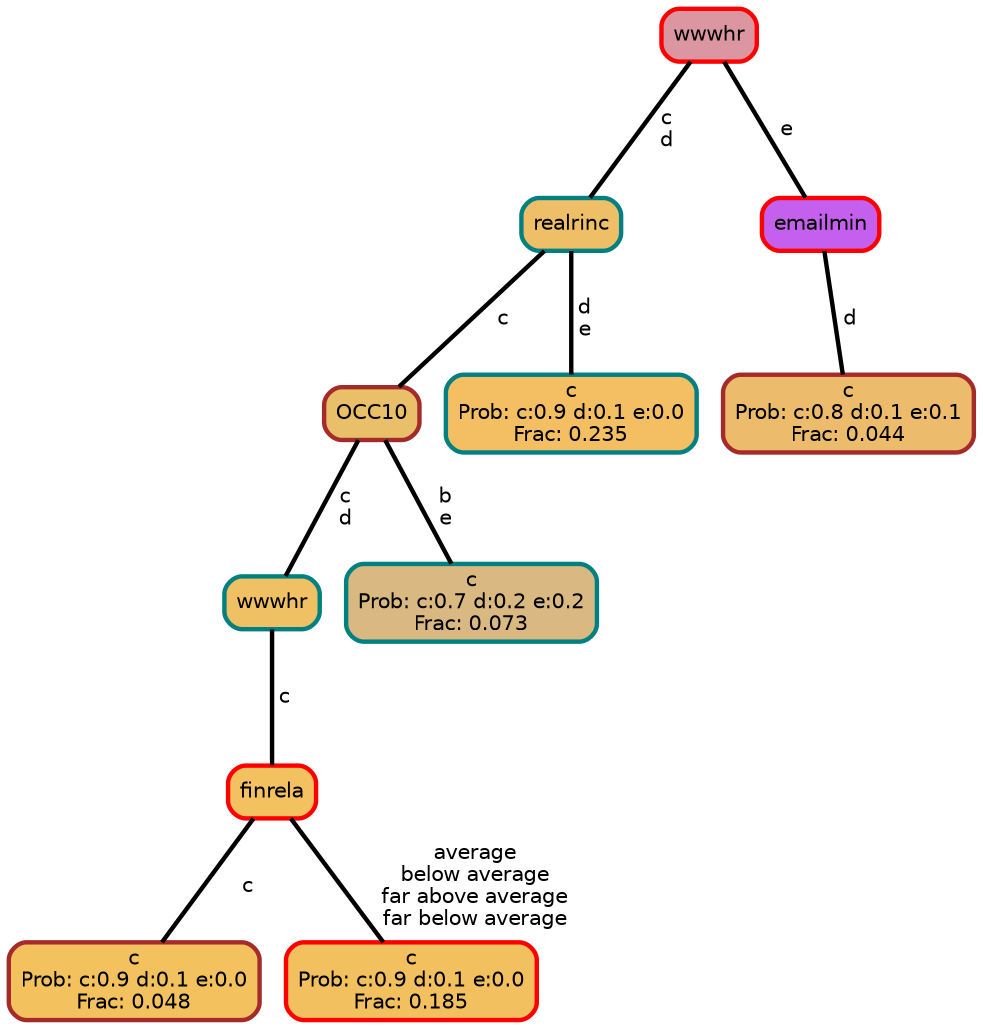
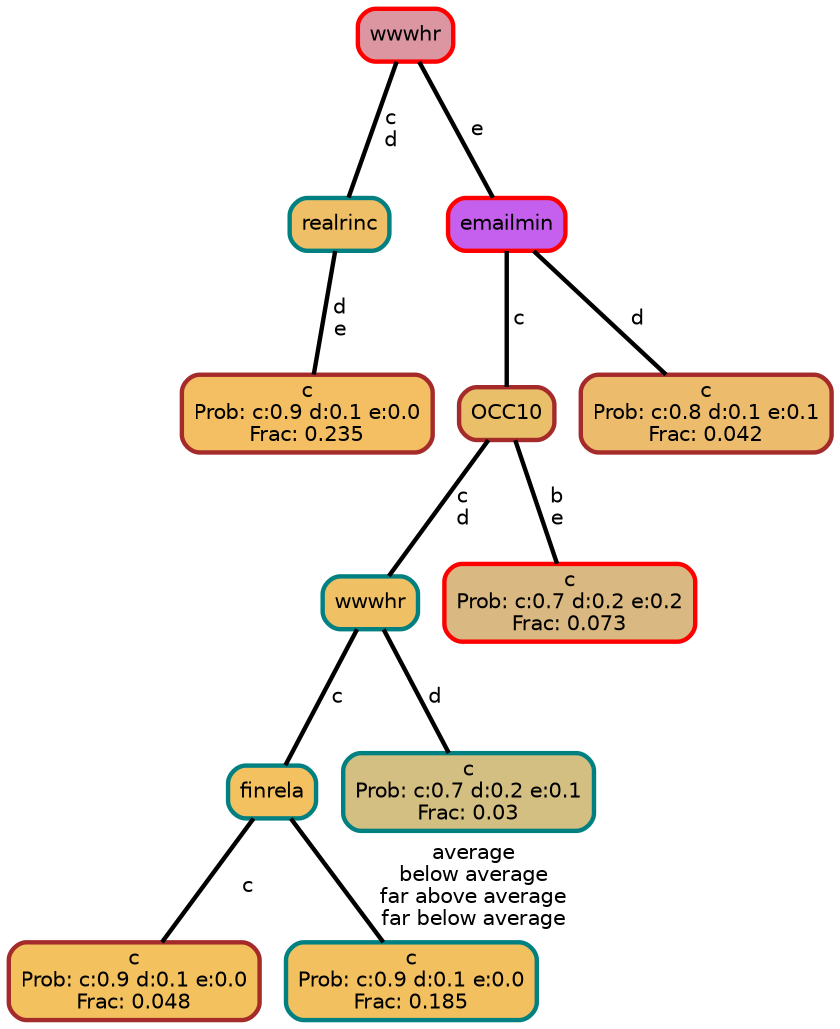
edge "realrinc" -- "OCC10": now "emailmin" -- "OCC10"
node "c Prob: c:0.9 d:0.1 e:0.0 Frac: 0.235": color teal -> brown
node "c Prob: c:0.8 d:0.1 e:0.1 Frac: 0.044": label "c Prob: c:0.8 d:0.1 e:0.1 Frac: 0.044" -> "c Prob: c:0.8 d:0.1 e:0.1 Frac: 0.042"
node "c Prob: c:0.7 d:0.2 e:0.2 Frac: 0.073": color teal -> red
node "finrela": color red -> teal
node "c Prob: c:0.7 d:0.2 e:0.1 Frac: 0.03": added
node "c Prob: c:0.9 d:0.1 e:0.0 Frac: 0.185": color red -> teal
